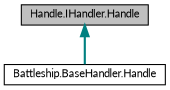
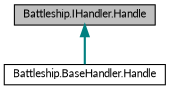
node "Handle.IHandler.Handle": label "Handle.IHandler.Handle" -> "Battleship.IHandler.Handle"
